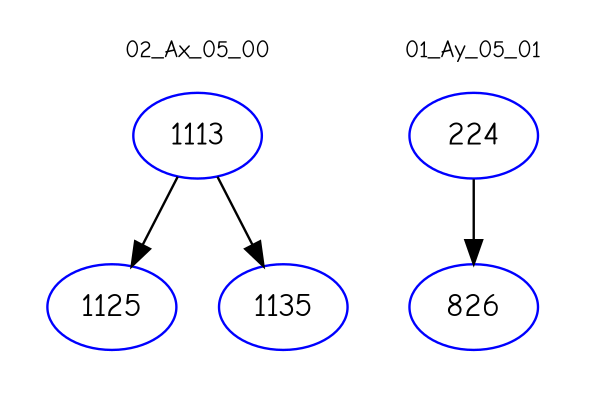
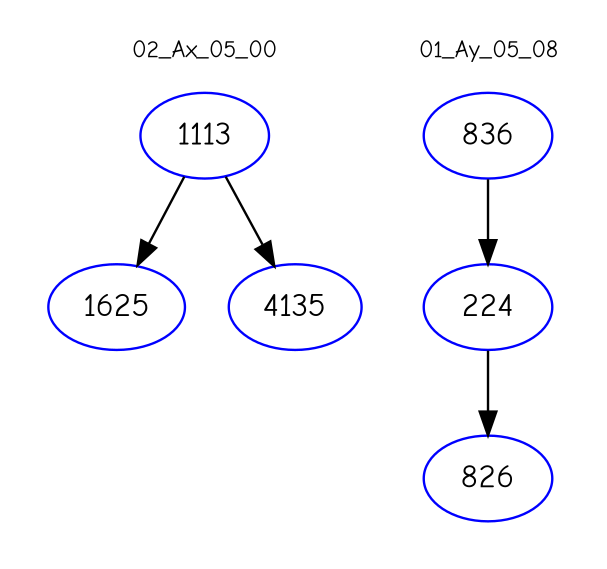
cluster "01_Ay_05_01": label "01_Ay_05_01" -> "01_Ay_05_08"
node "836": added
node "1125": label "1125" -> "1625"
node "1135": label "1135" -> "4135"
